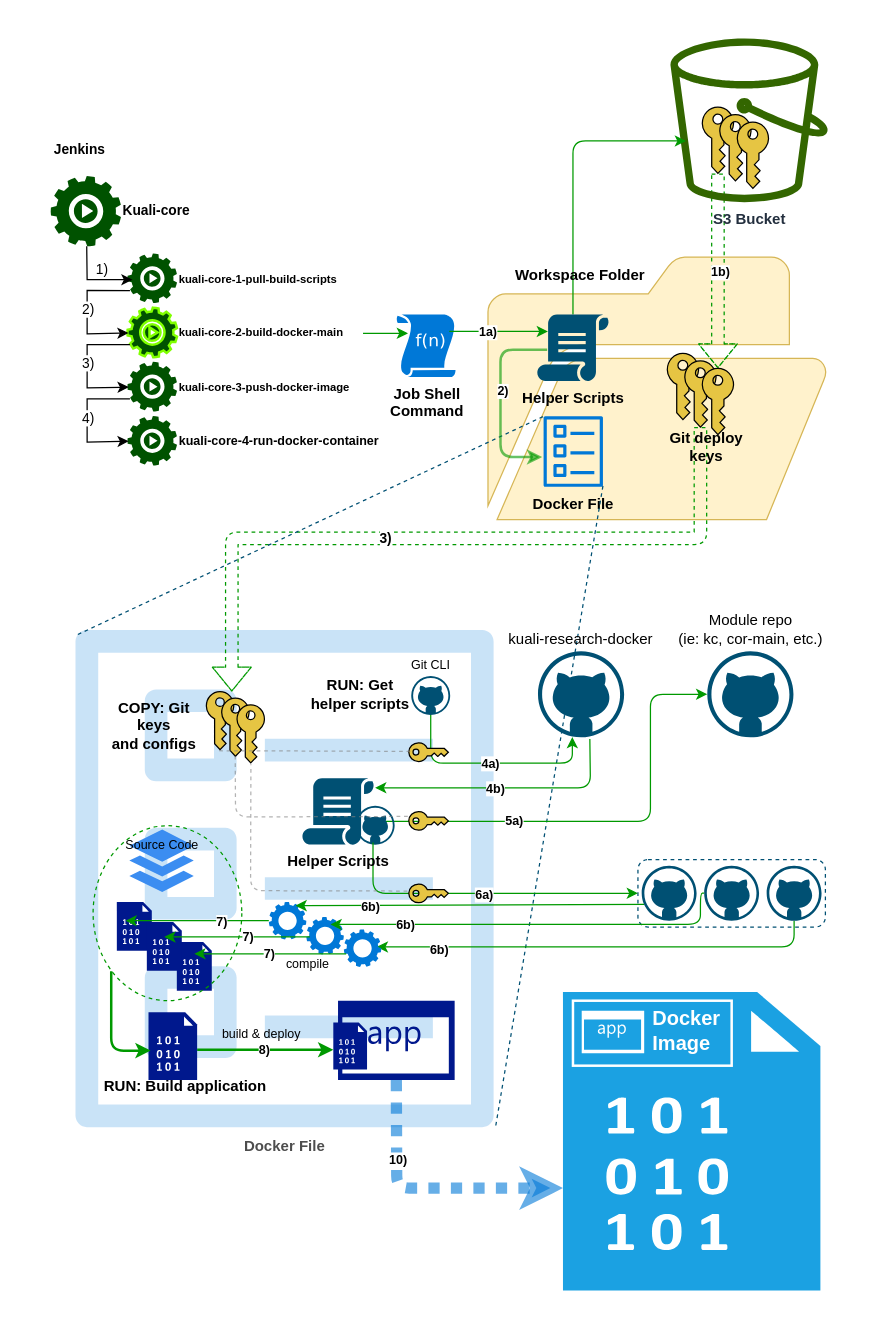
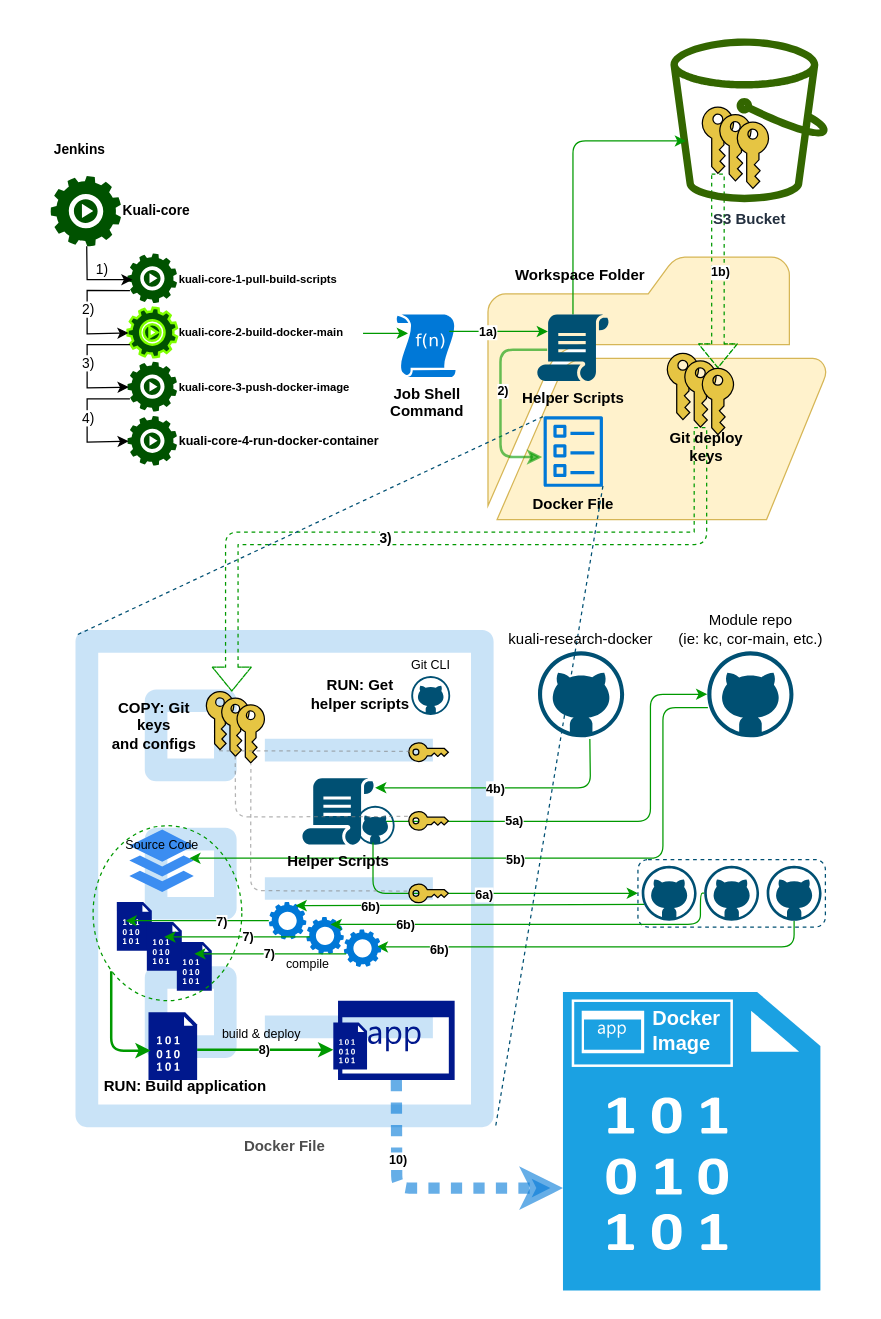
edge "Git CLI" -> "kuali-research-docker": removed, label "4a)"
edge "Module repo (ie: kc, cor-main, etc.)" -> "Source Code": added, label "5b)"
